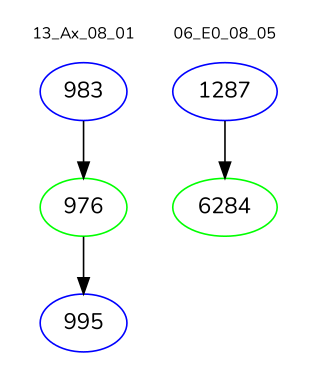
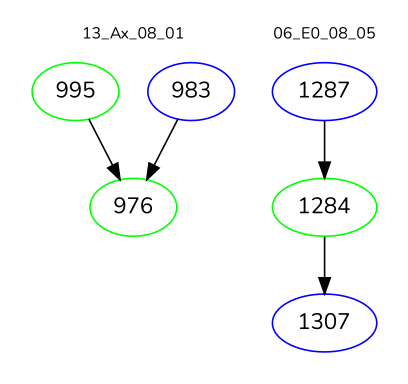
node "6284": label "6284" -> "1284"
edge "976" -> "995": reversed
node "995": color blue -> green
node "1307": added
